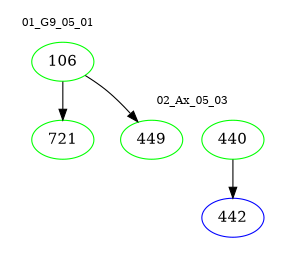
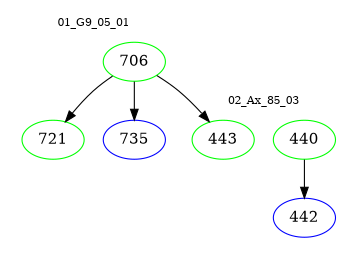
node "106": label "106" -> "706"
cluster "02_Ax_05_03": label "02_Ax_05_03" -> "02_Ax_85_03"
node "735": added
node "449": label "449" -> "443"
